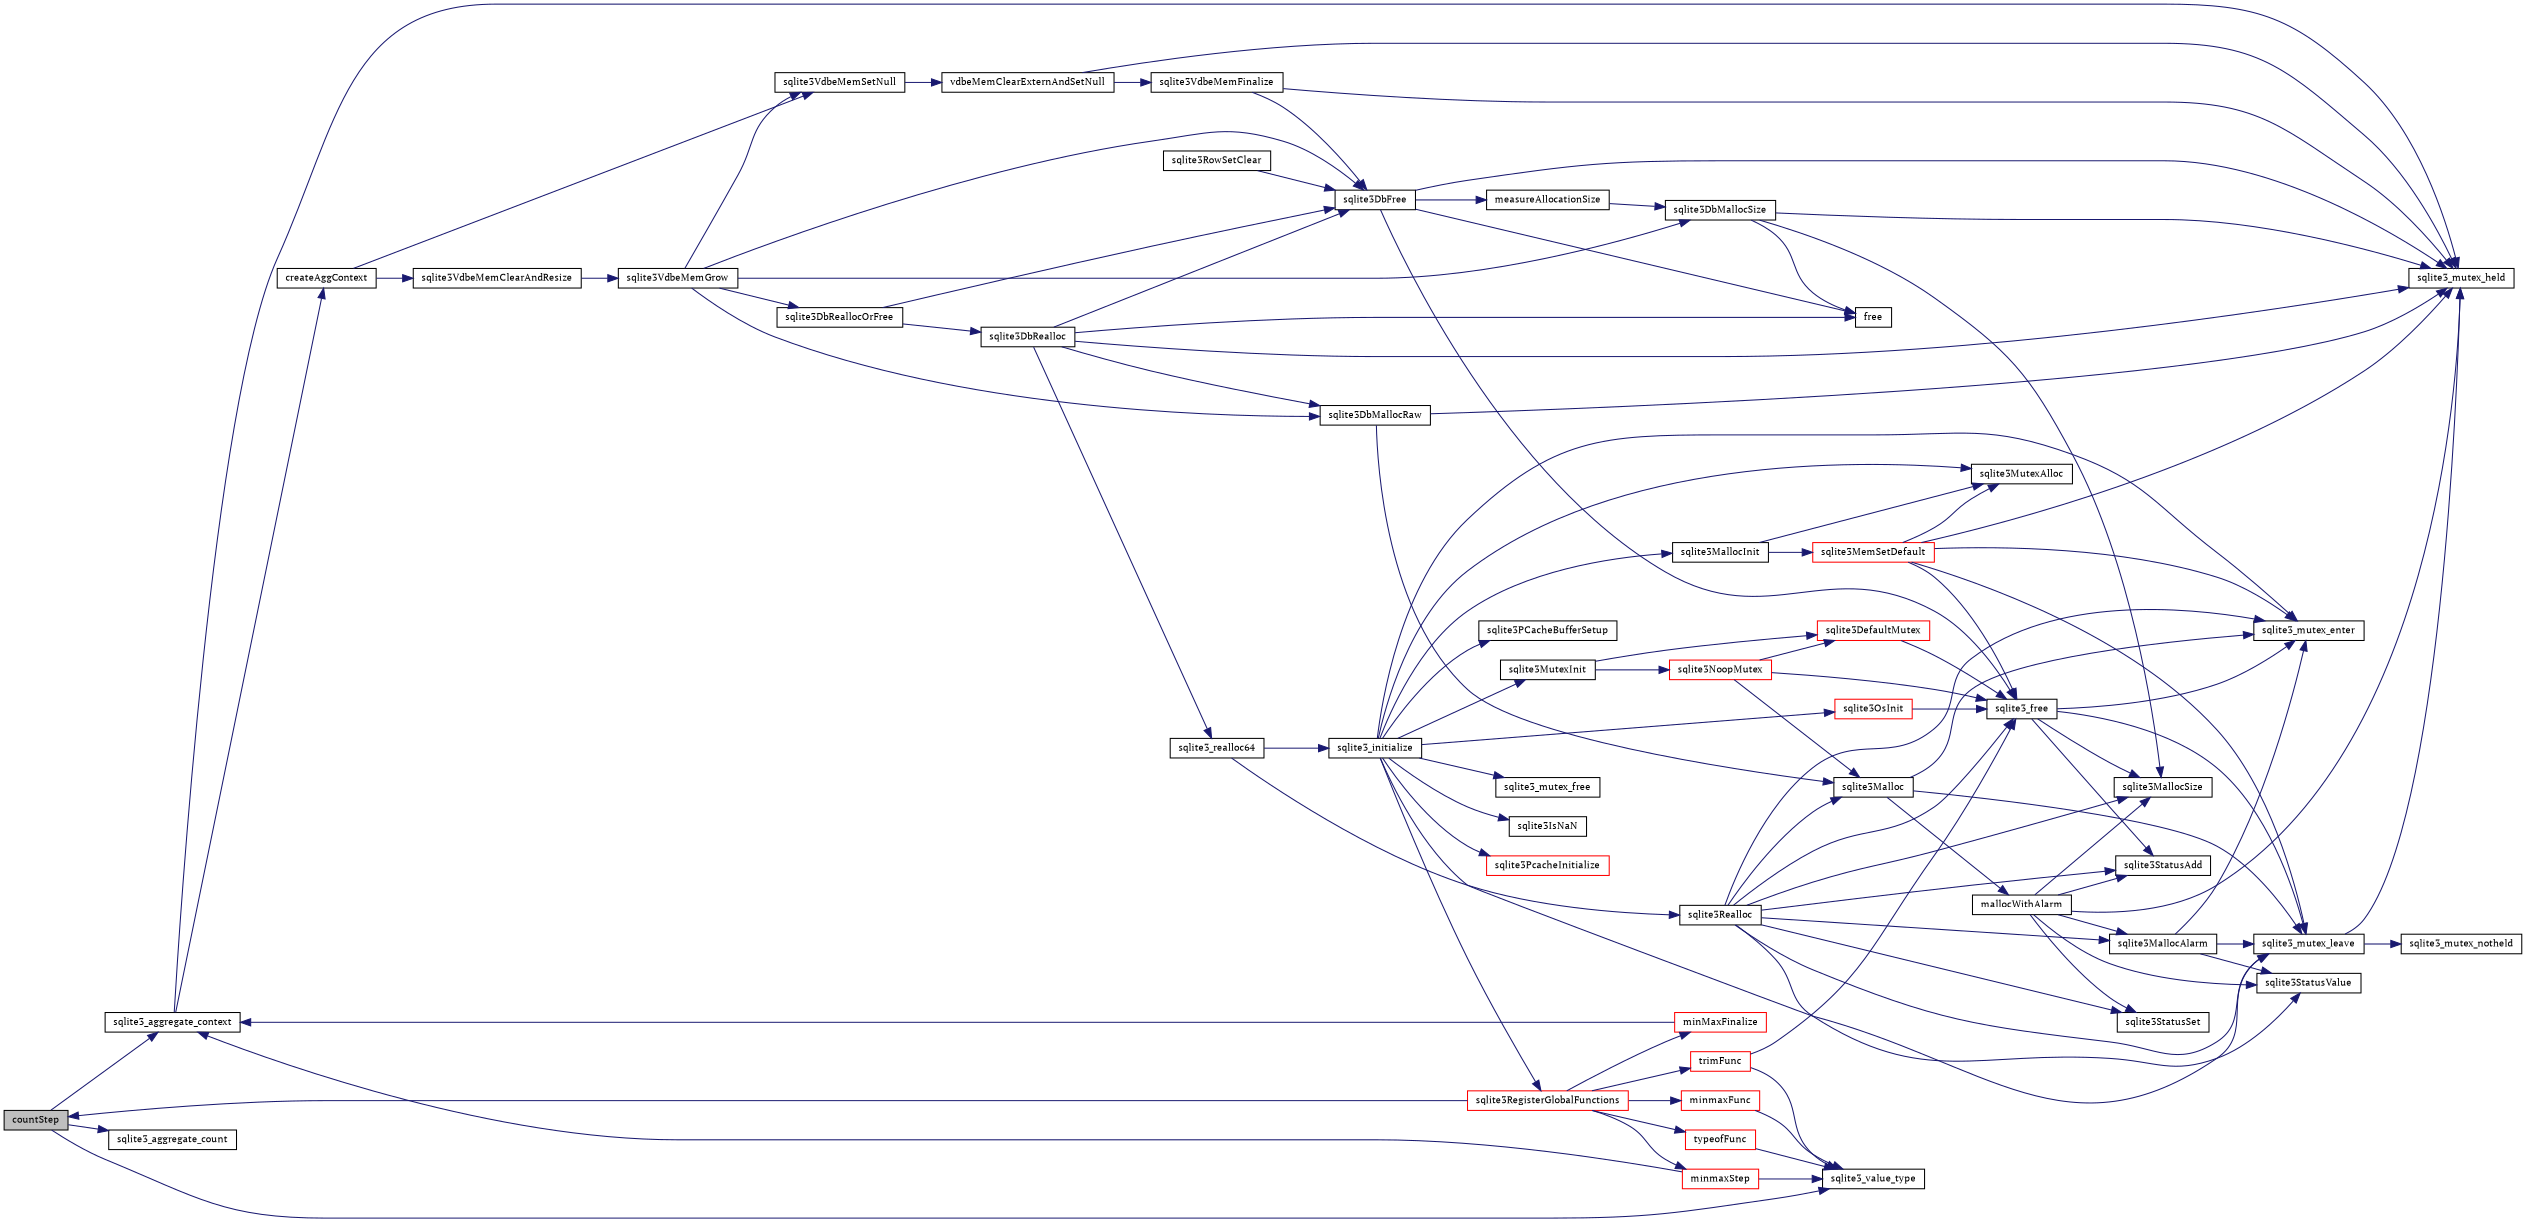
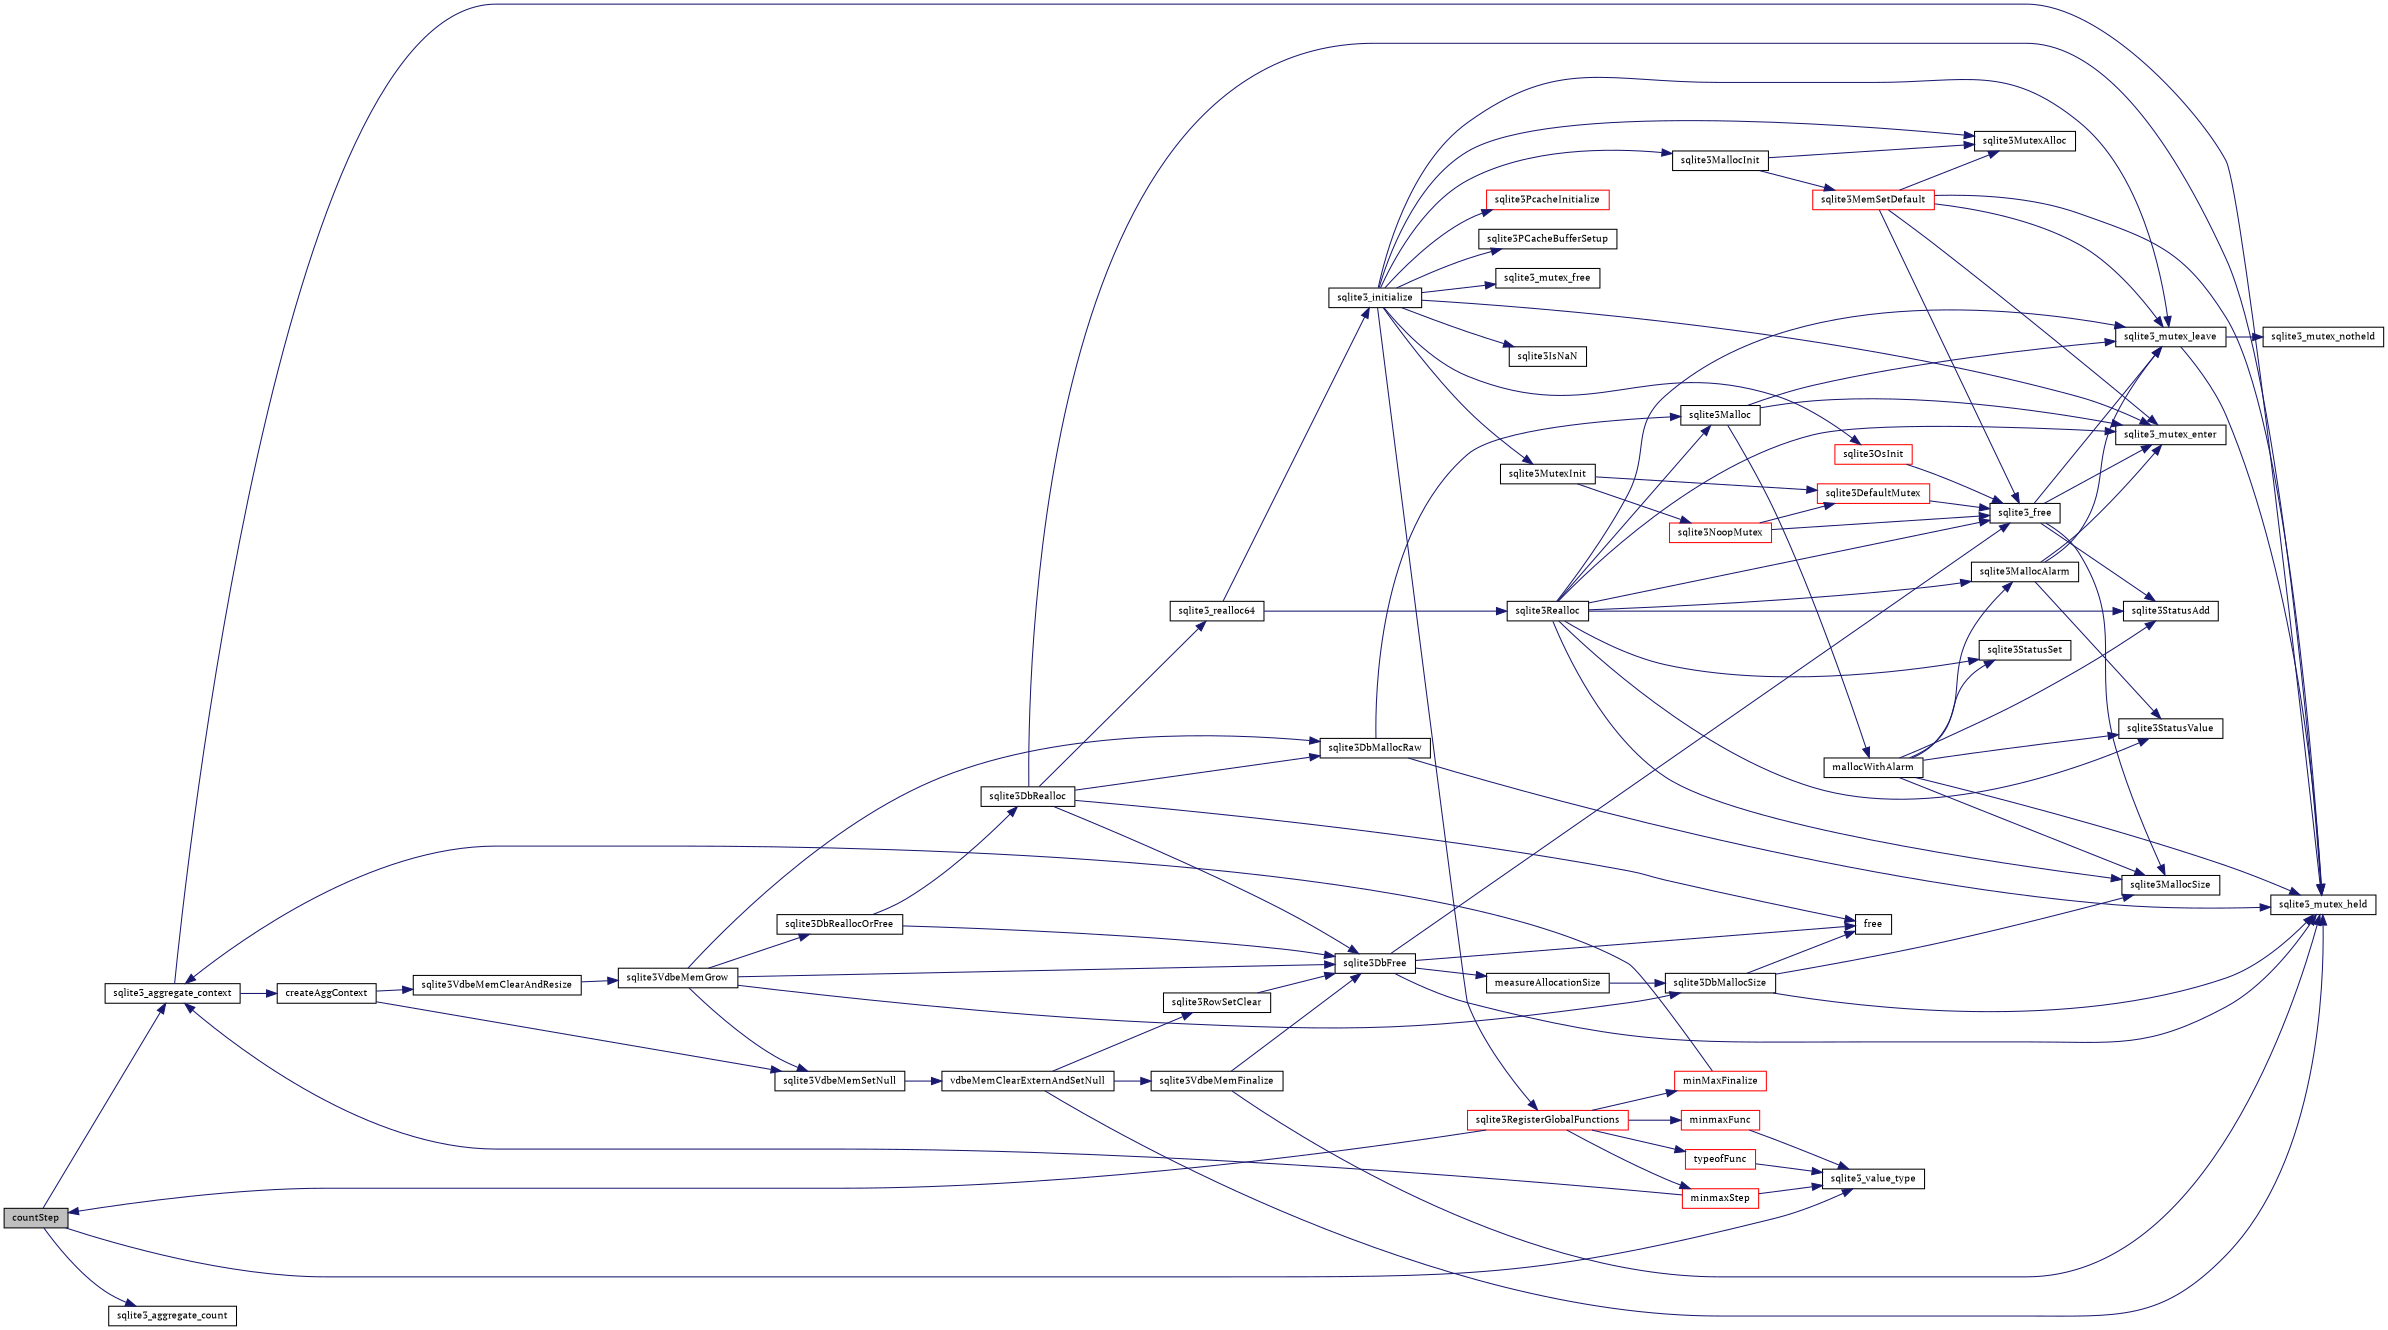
edge "sqlite3NoopMutex" -> "sqlite3Malloc": removed
edge "vdbeMemClearExternAndSetNull" -> "sqlite3RowSetClear": added
node "trimFunc": removed
